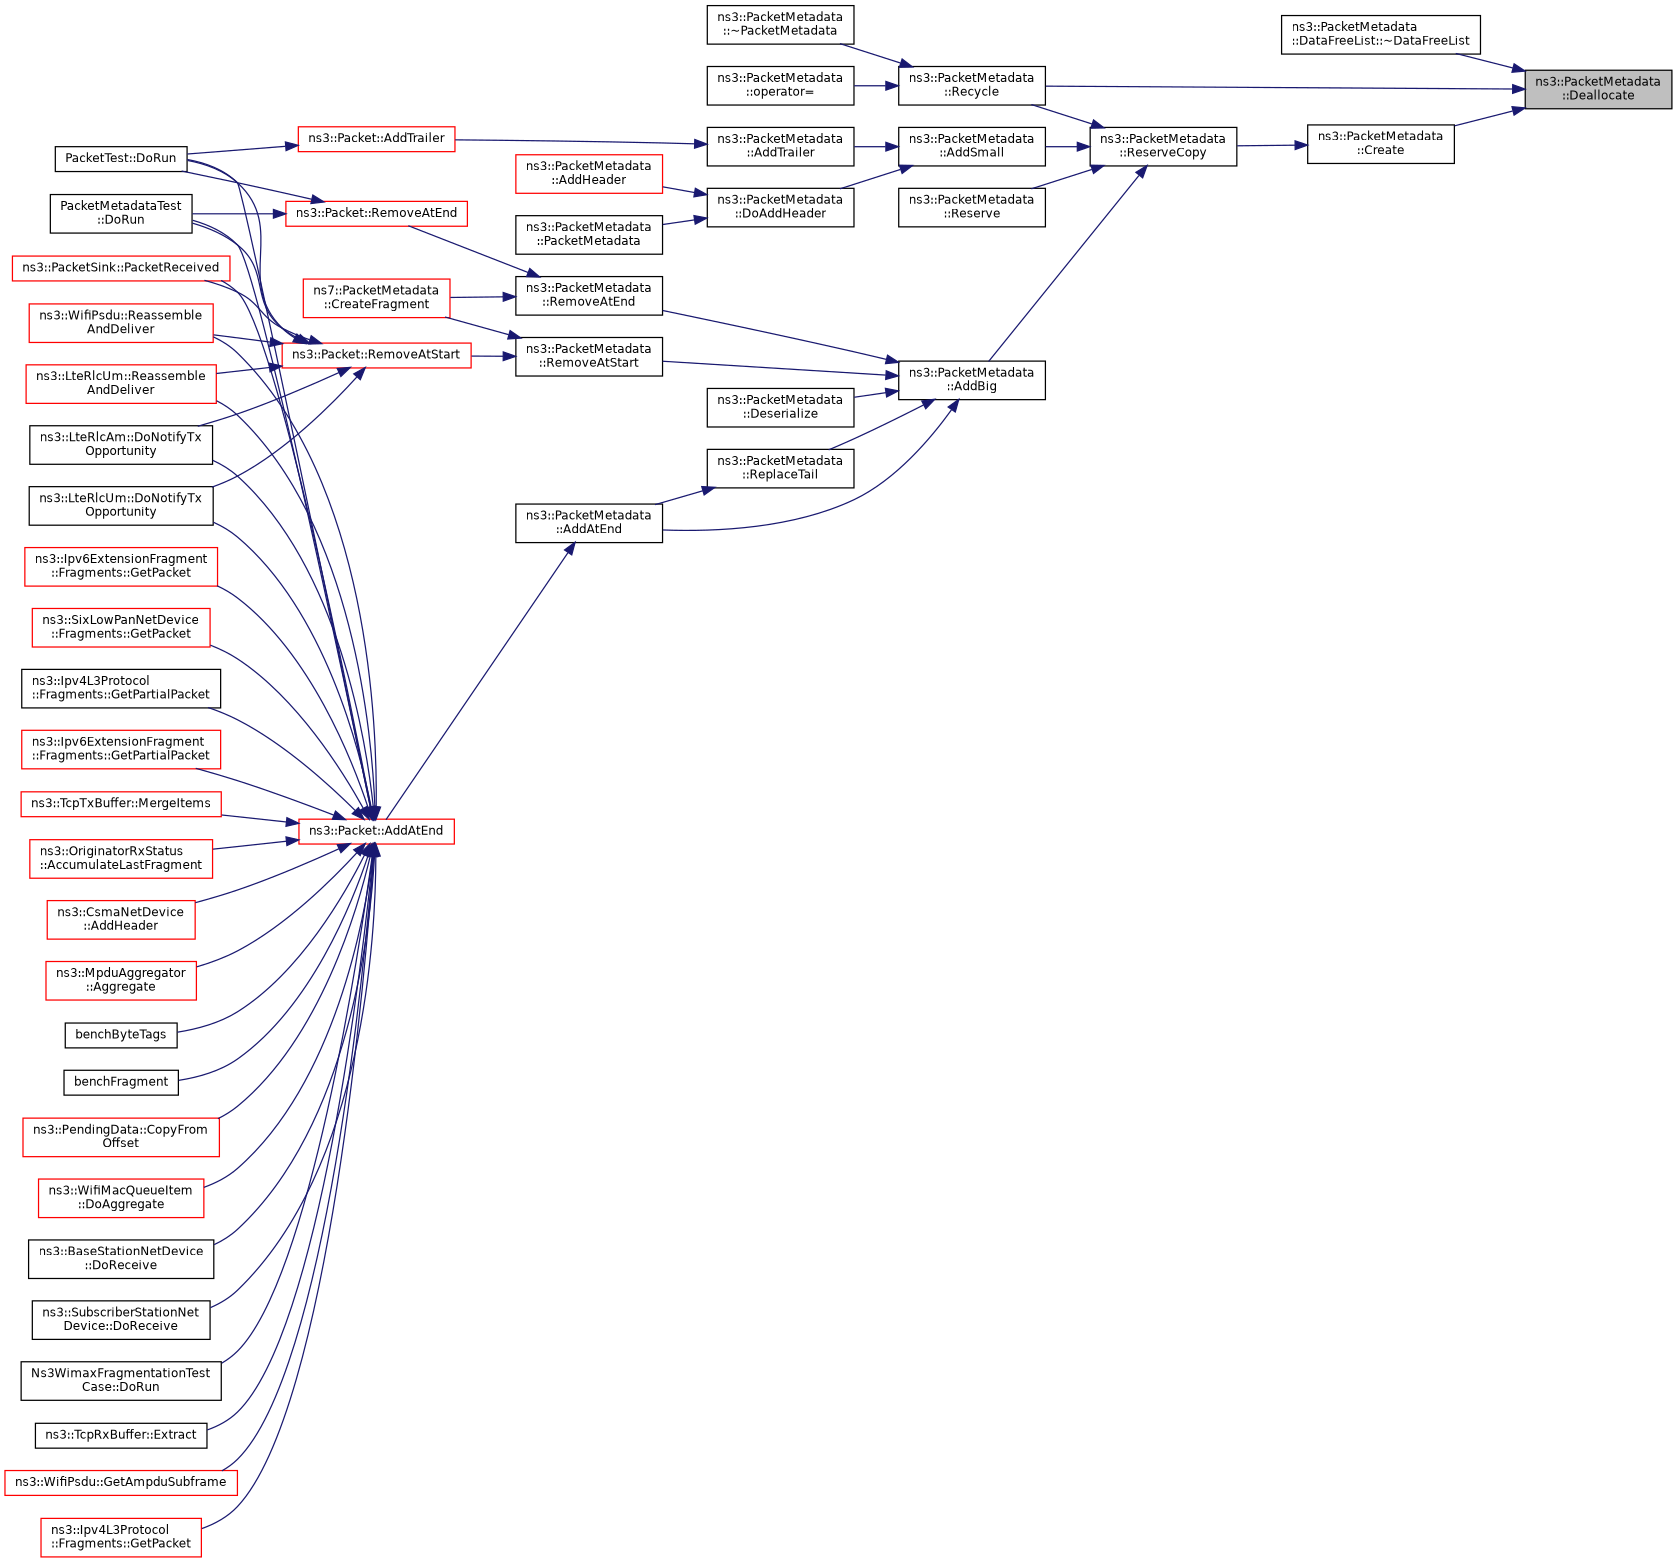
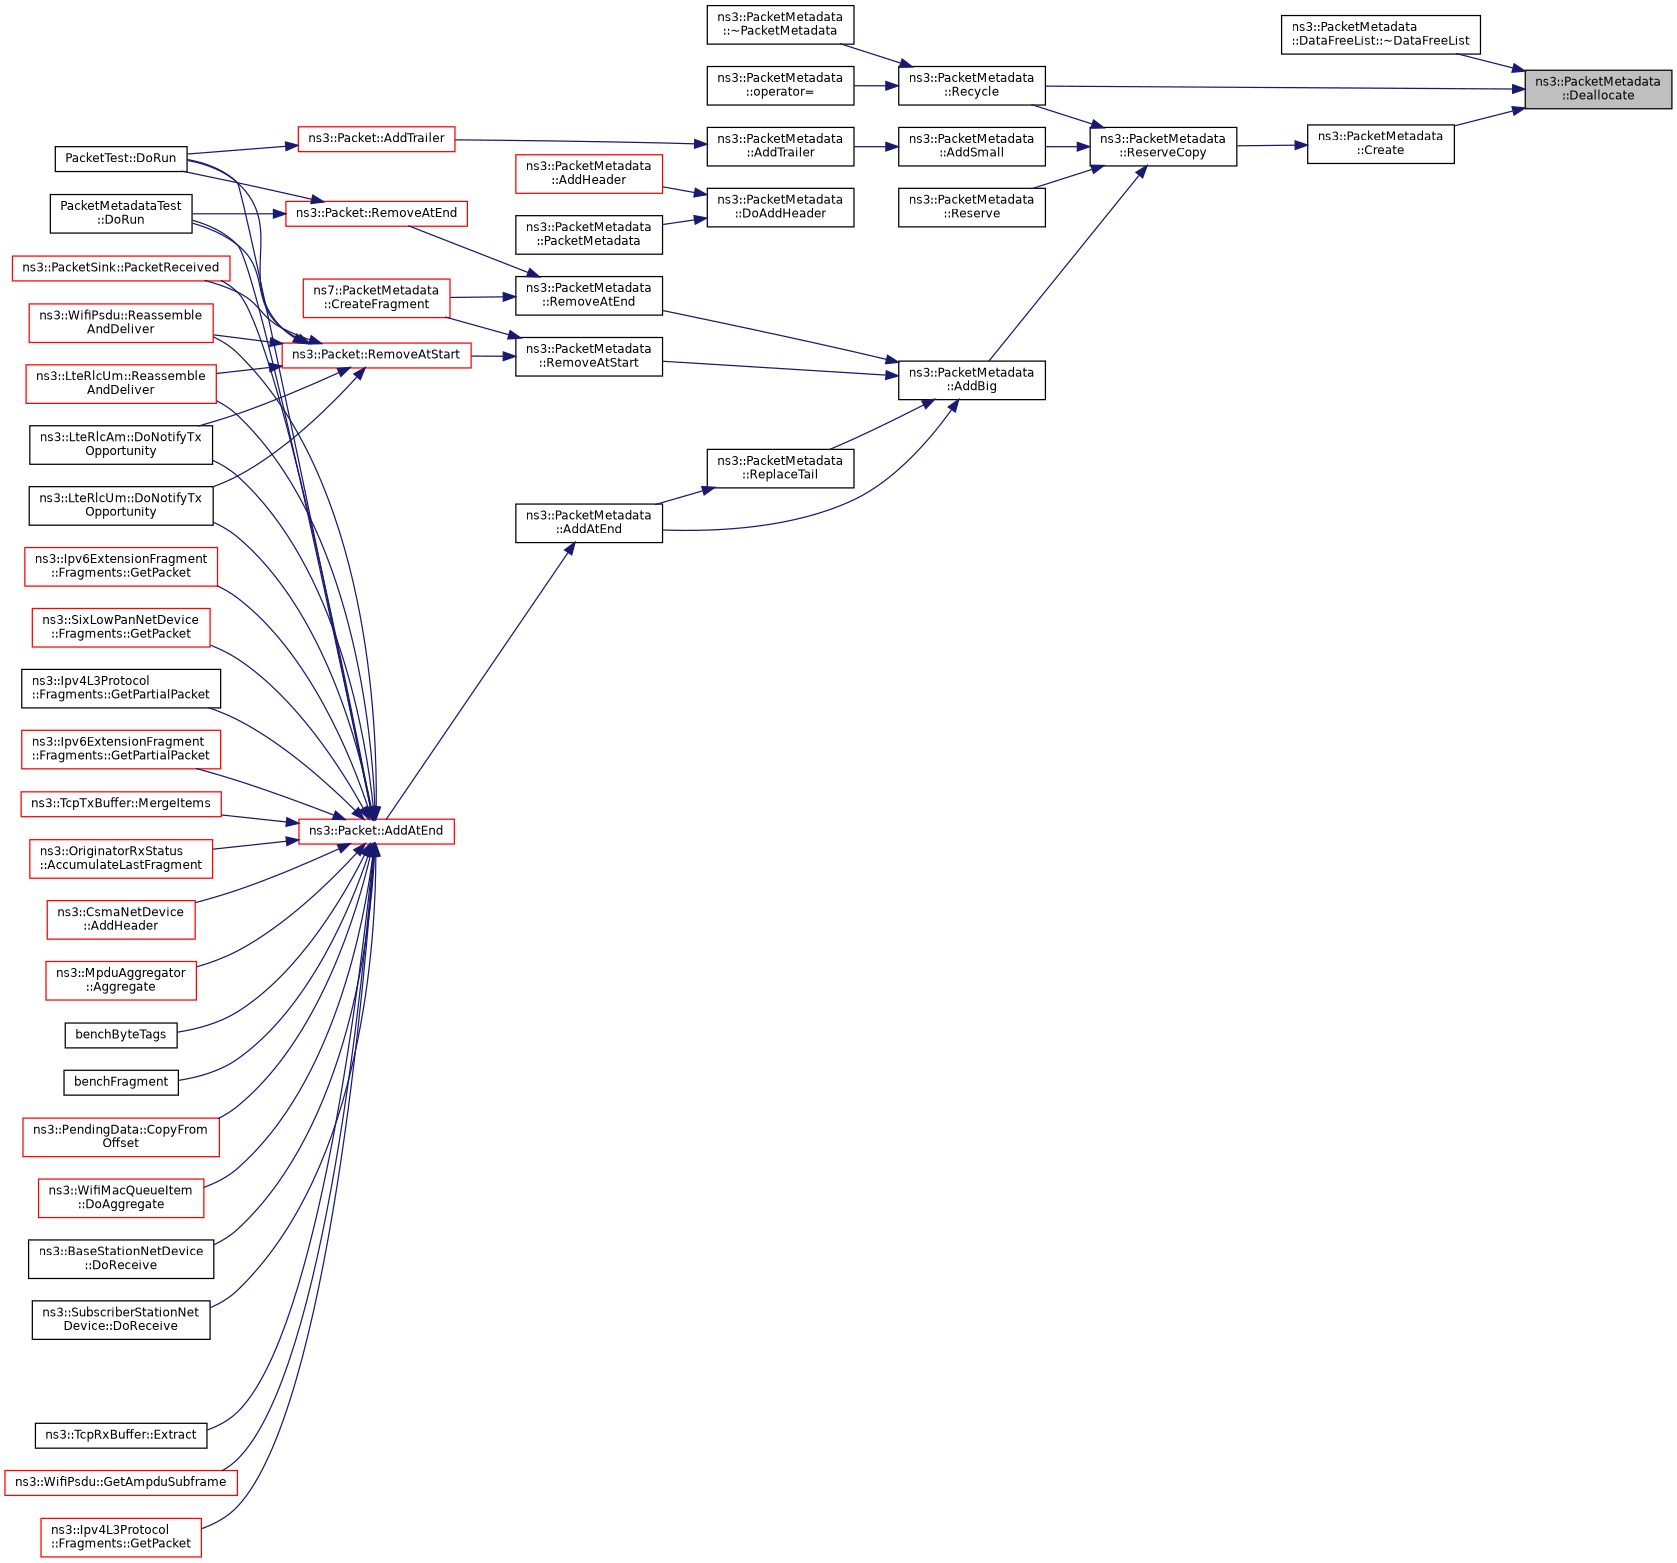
edge "ns3::PacketMetadata ::DoAddHeader" -> "ns3::PacketMetadata ::AddSmall": removed
node "ns3::PacketMetadata ::Deserialize": removed
node "Ns3WimaxFragmentationTest Case::DoRun": removed
